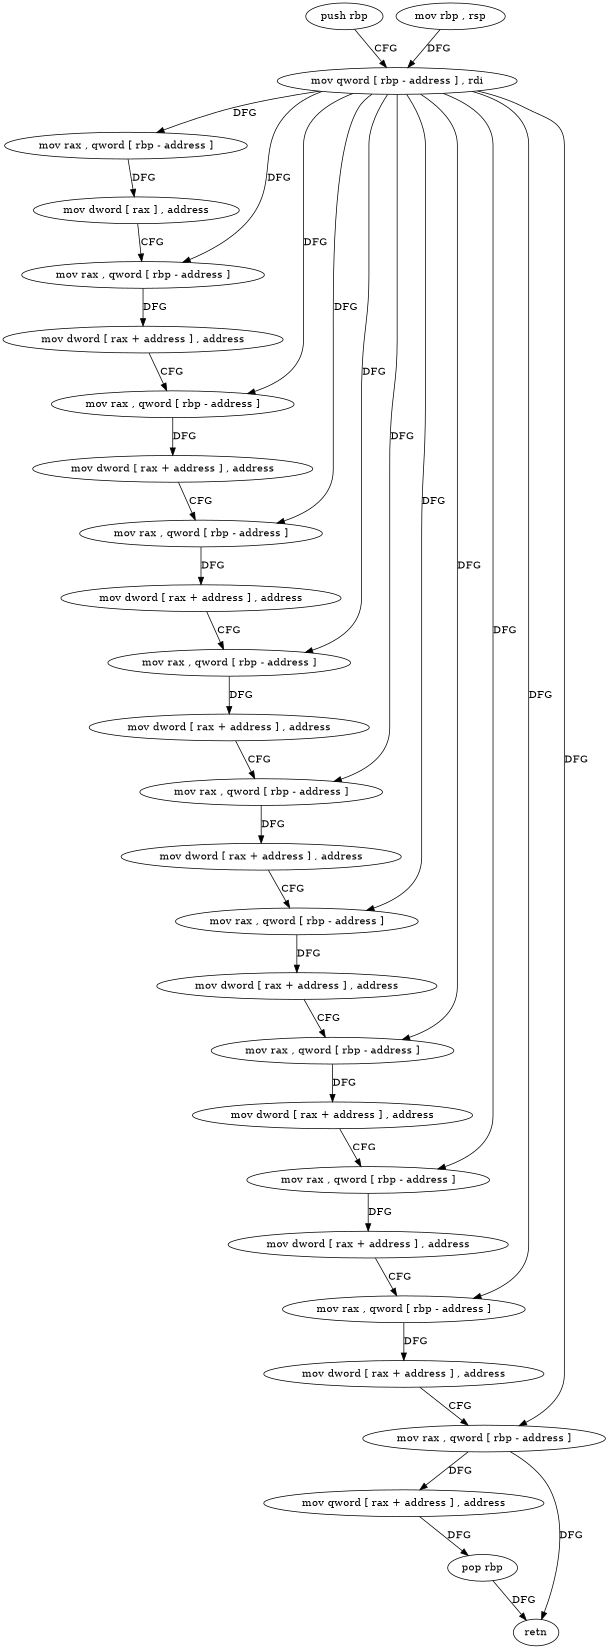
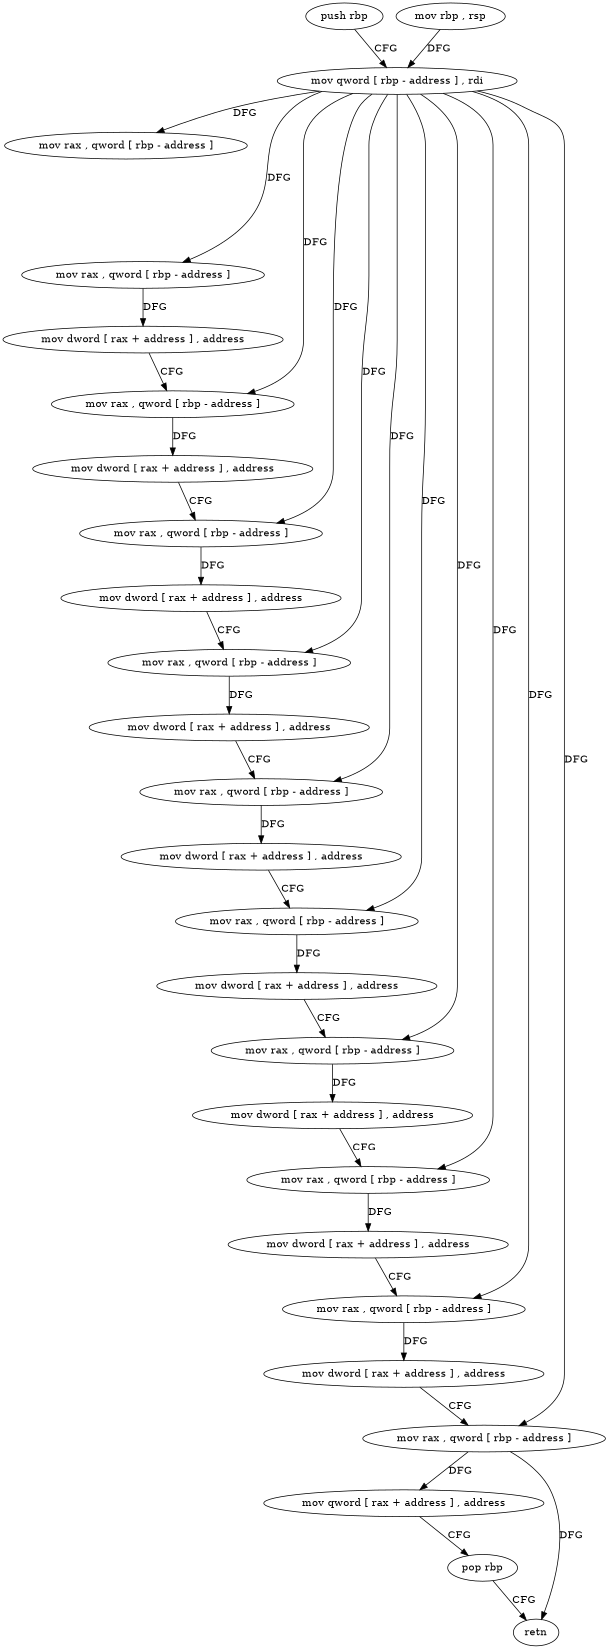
node "mov dword [ rax ] , address": removed
edge "mov qword [ rax + address ] , address" -> "pop rbp": label "DFG" -> "CFG"
edge "pop rbp" -> "retn": label "DFG" -> "CFG"
